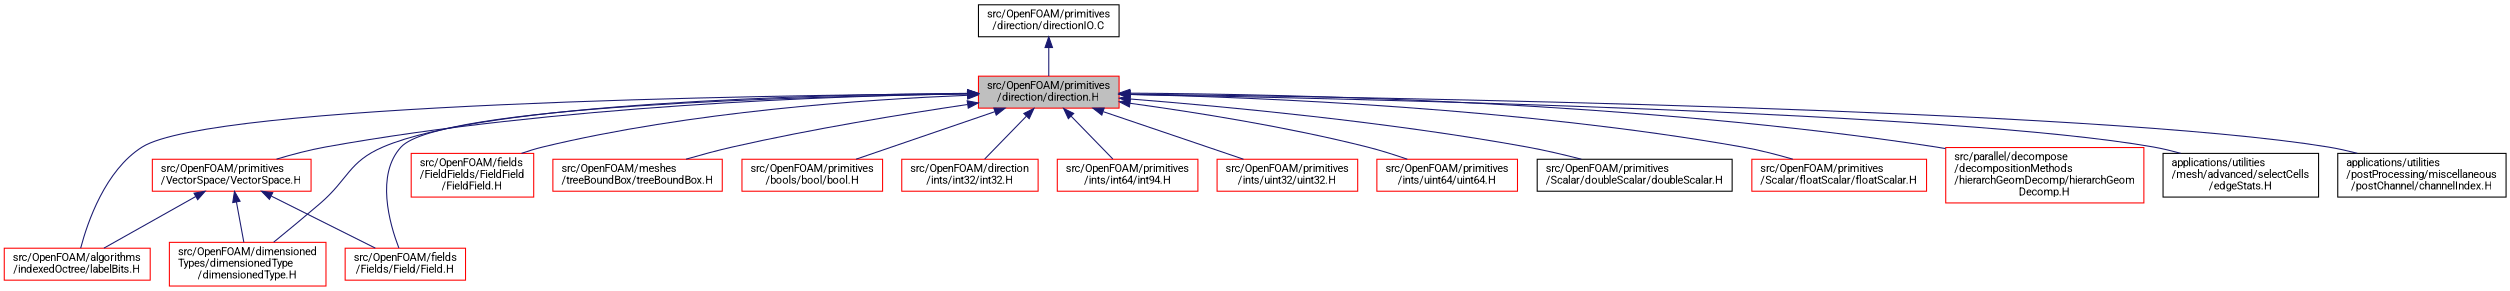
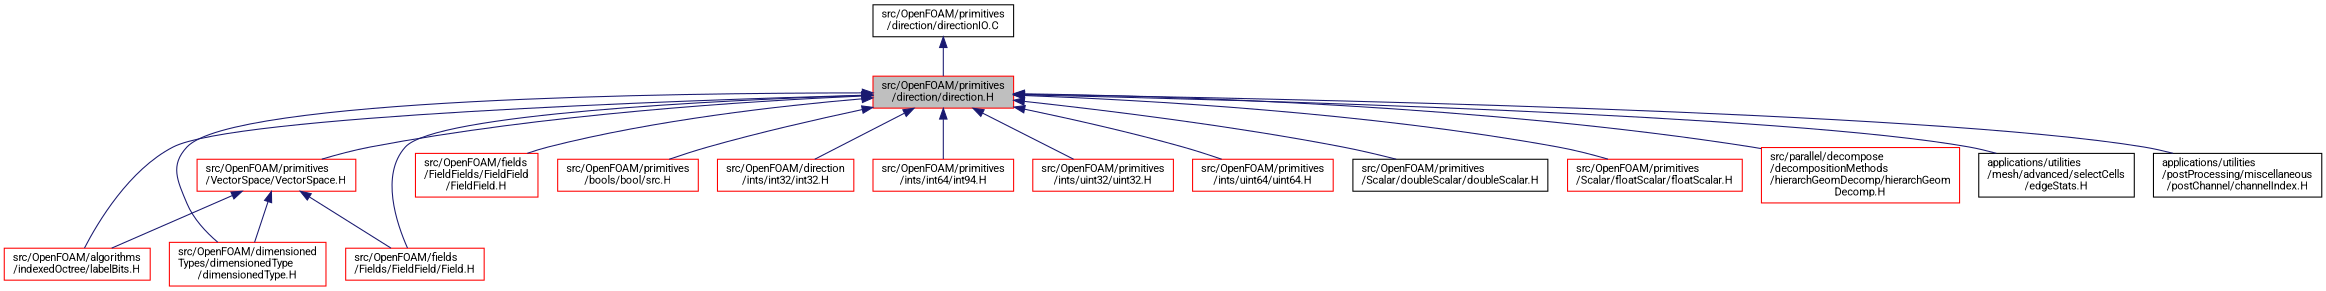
node "src/OpenFOAM/meshes /treeBoundBox/treeBoundBox.H": removed
node "src/OpenFOAM/primitives /bools/bool/bool.H": label "src/OpenFOAM/primitives /bools/bool/bool.H" -> "src/OpenFOAM/primitives /bools/bool/src.H"
node "src/OpenFOAM/fields /Fields/Field/Field.H": label "src/OpenFOAM/fields /Fields/Field/Field.H" -> "src/OpenFOAM/fields /Fields/FieldField/Field.H"
